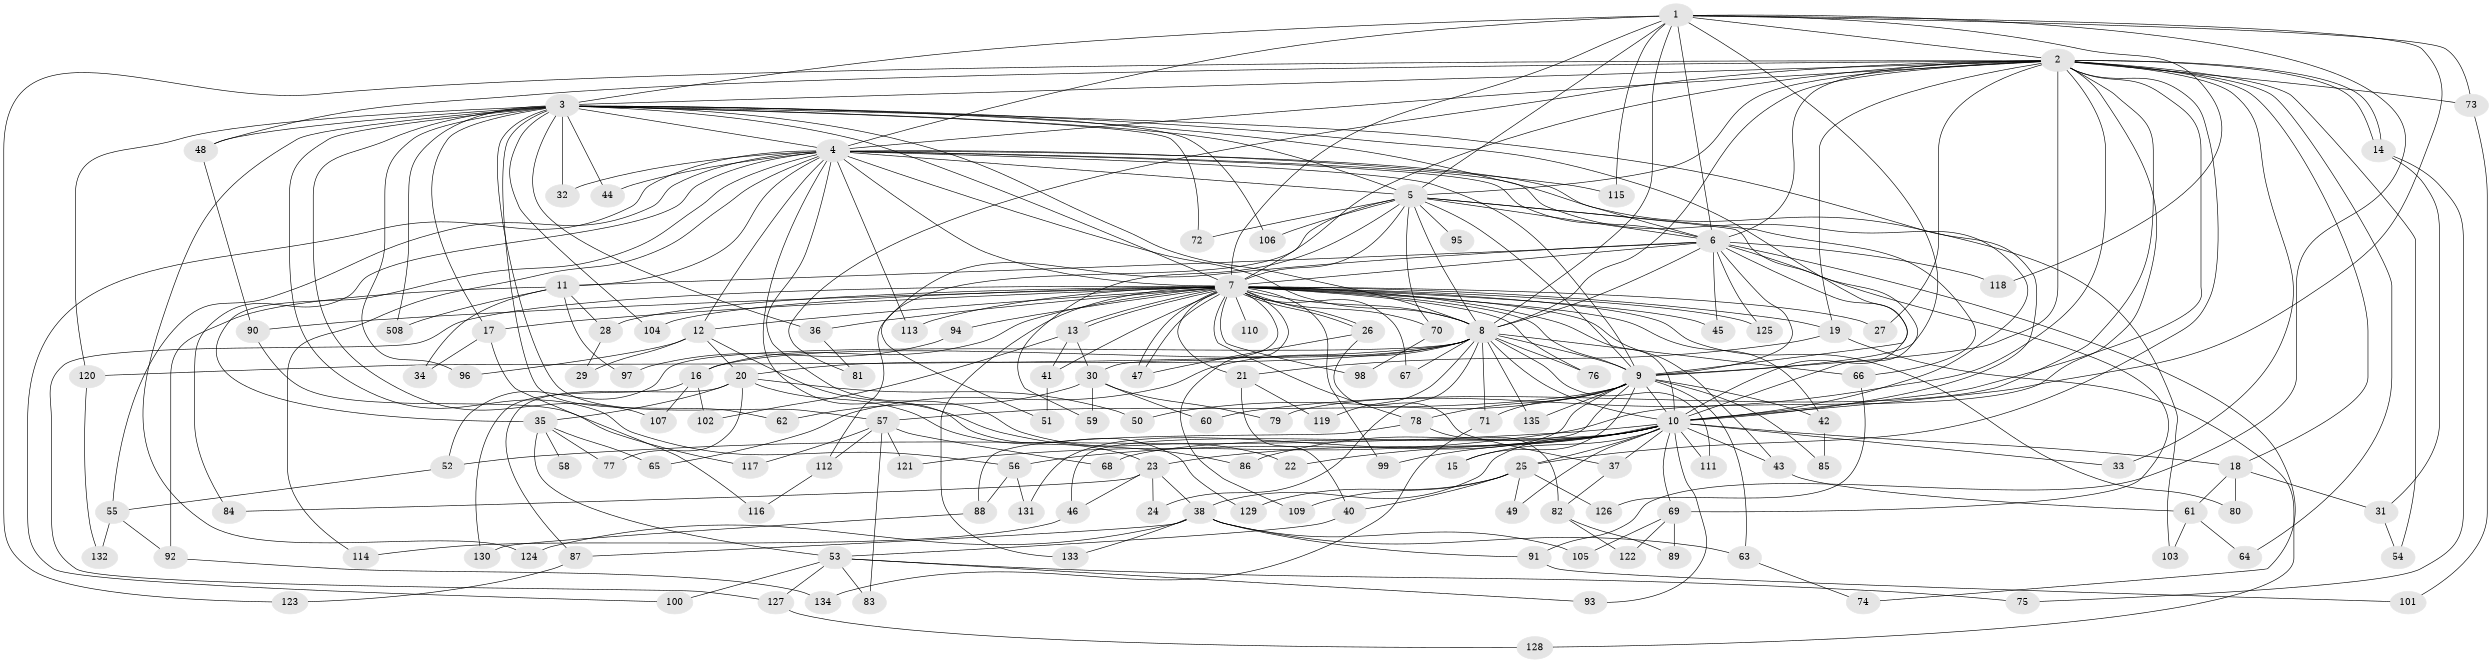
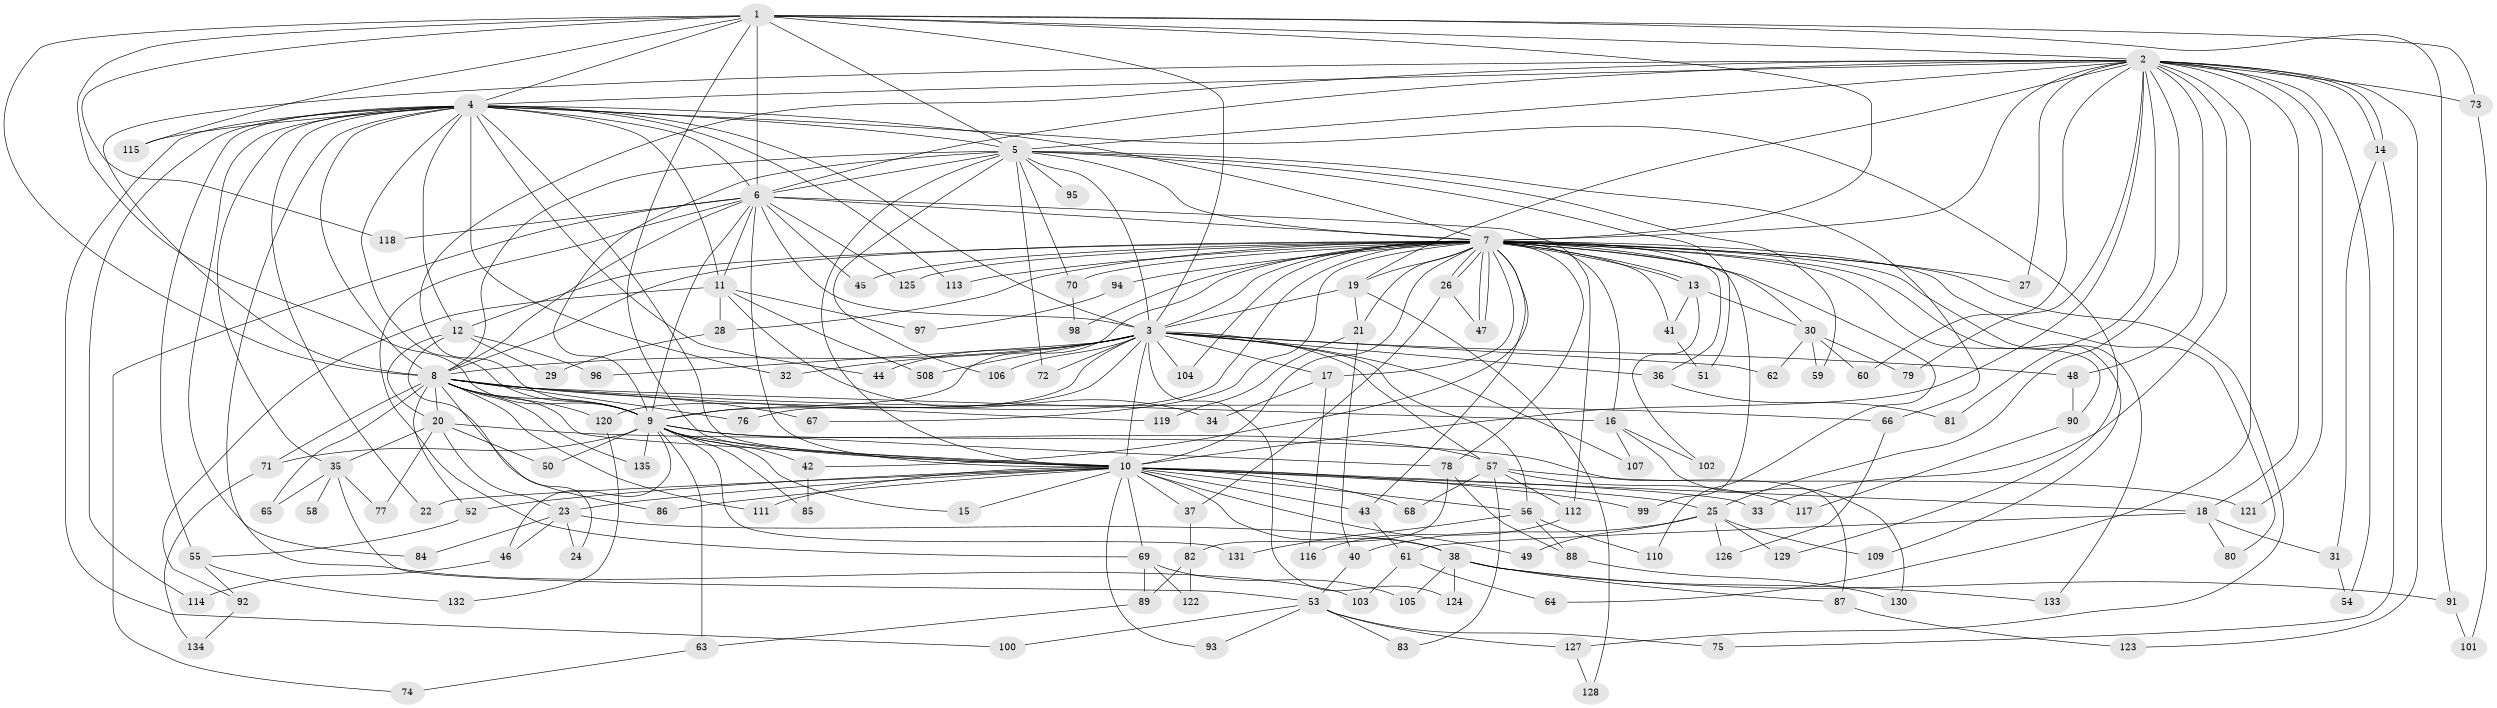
edge "2" -- "3": now "19" -- "3"
edge "56" -- "110": added
edge "38" -- "63": now "89" -- "63"
